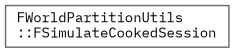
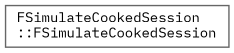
node "FWorldPartitionUtils ::FSimulateCookedSession": label "FWorldPartitionUtils ::FSimulateCookedSession" -> "FSimulateCookedSession ::FSimulateCookedSession"
